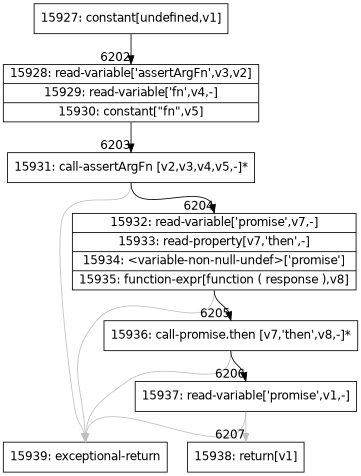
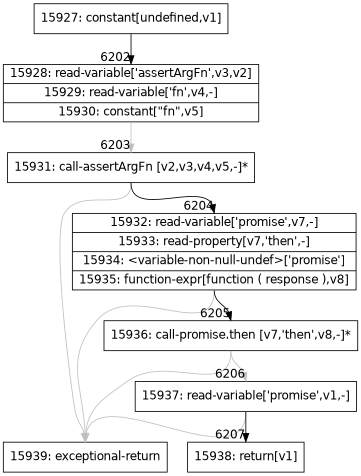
edge "15928: read-variable['assertArgFn',v3,v2]" -> "15931: call-assertArgFn [v2,v3,v4,v5,-]*": color black -> gray
edge "15936: call-promise.then [v7,'then',v8,-]*" -> "15937: read-variable['promise',v1,-]": color black -> gray
edge "15937: read-variable['promise',v1,-]" -> "15938: return[v1]": color gray -> black
